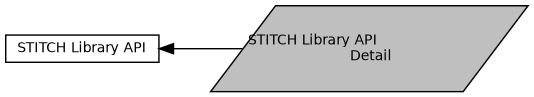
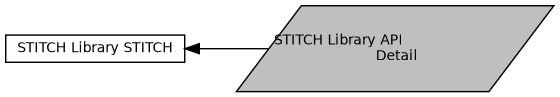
node "STITCH Library API": label "STITCH Library API" -> "STITCH Library STITCH"
